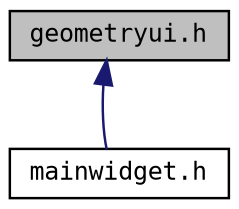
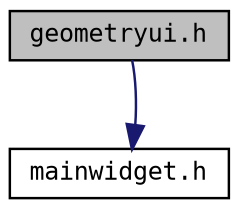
edge "mainwidget.h" -> "geometryui.h": reversed
